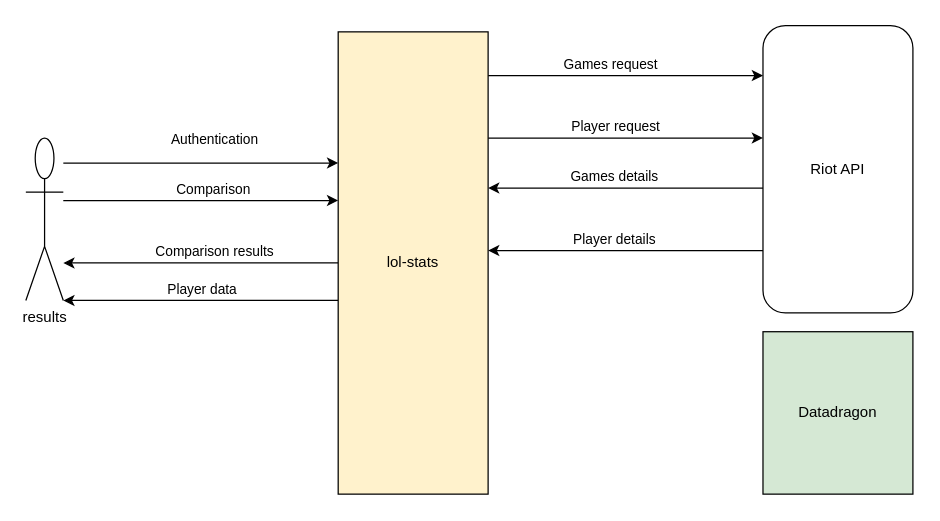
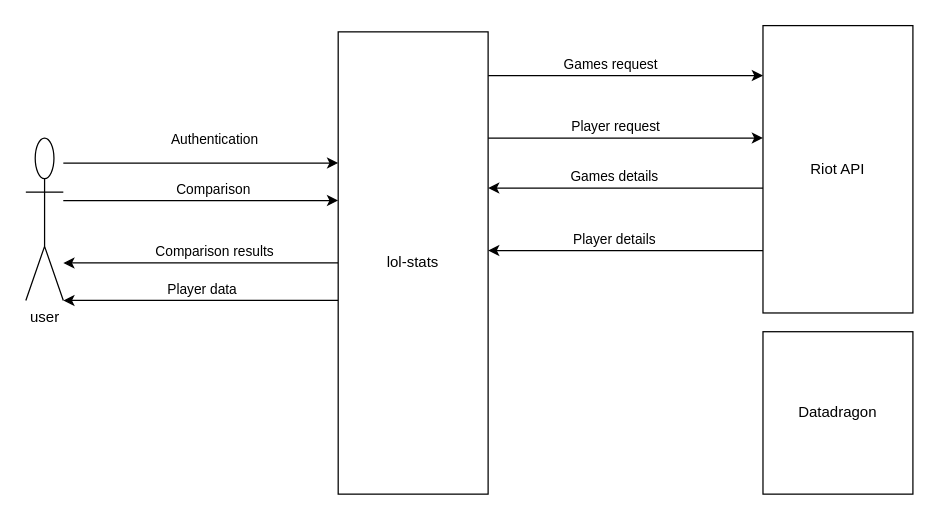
node "Riot API": shape rounded rectangle -> rectangle
node "lol-stats": fillcolor #fff2cc -> #ffffff
node "results": label "results" -> "user"
node "Datadragon": fillcolor #d5e8d4 -> #ffffff
